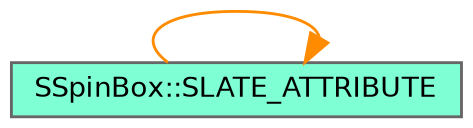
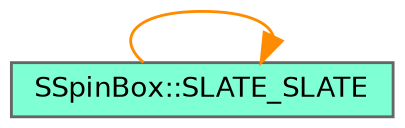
node "SSpinBox::SLATE_ATTRIBUTE": label "SSpinBox::SLATE_ATTRIBUTE" -> "SSpinBox::SLATE_SLATE"
